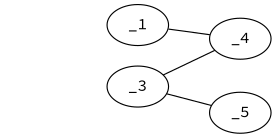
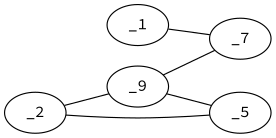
node "_4": label "_4" -> "_7"
node "_3": label "_3" -> "_9"
node "_2": added
